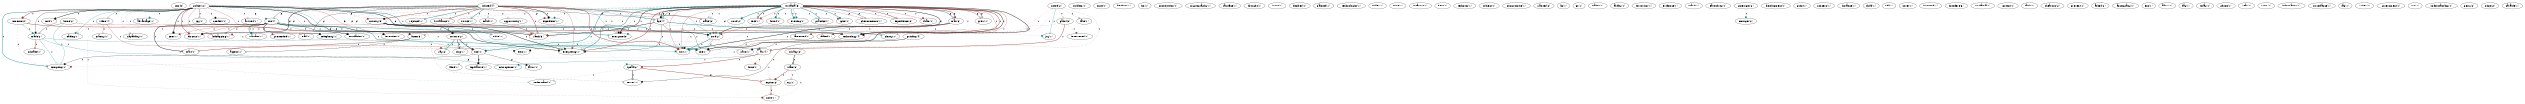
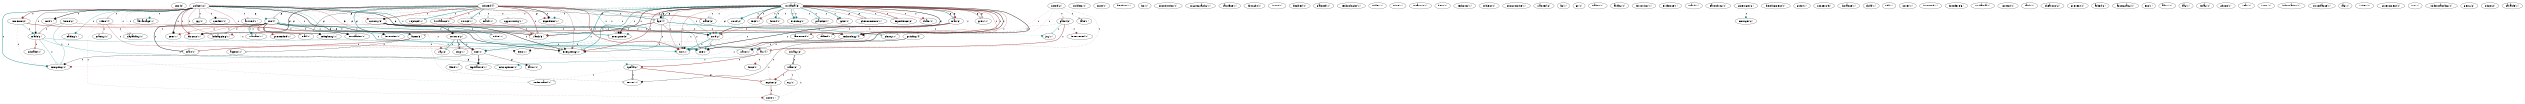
node "concern(1)": label "concern(1)" -> "concern(5)"
edge "police(10)" -> "tempting(1)": arrowhead odot -> box
edge "pointed(4)" -> "listen(3)": style dotted -> bold
edge "noted(2)" -> "joy(1)": now "paint(3)" -> "joy(1)"
edge "video(4)" -> "reading(1)": now "video(4)" -> "capability(1)"
edge "use(4)" -> "mail(1)": style dotted -> bold
edge "technology(4)" -> "see(1)": now "technology(4)" -> "wave(1)"
edge "mud(2)" -> "see(1)": arrowhead odot -> box
